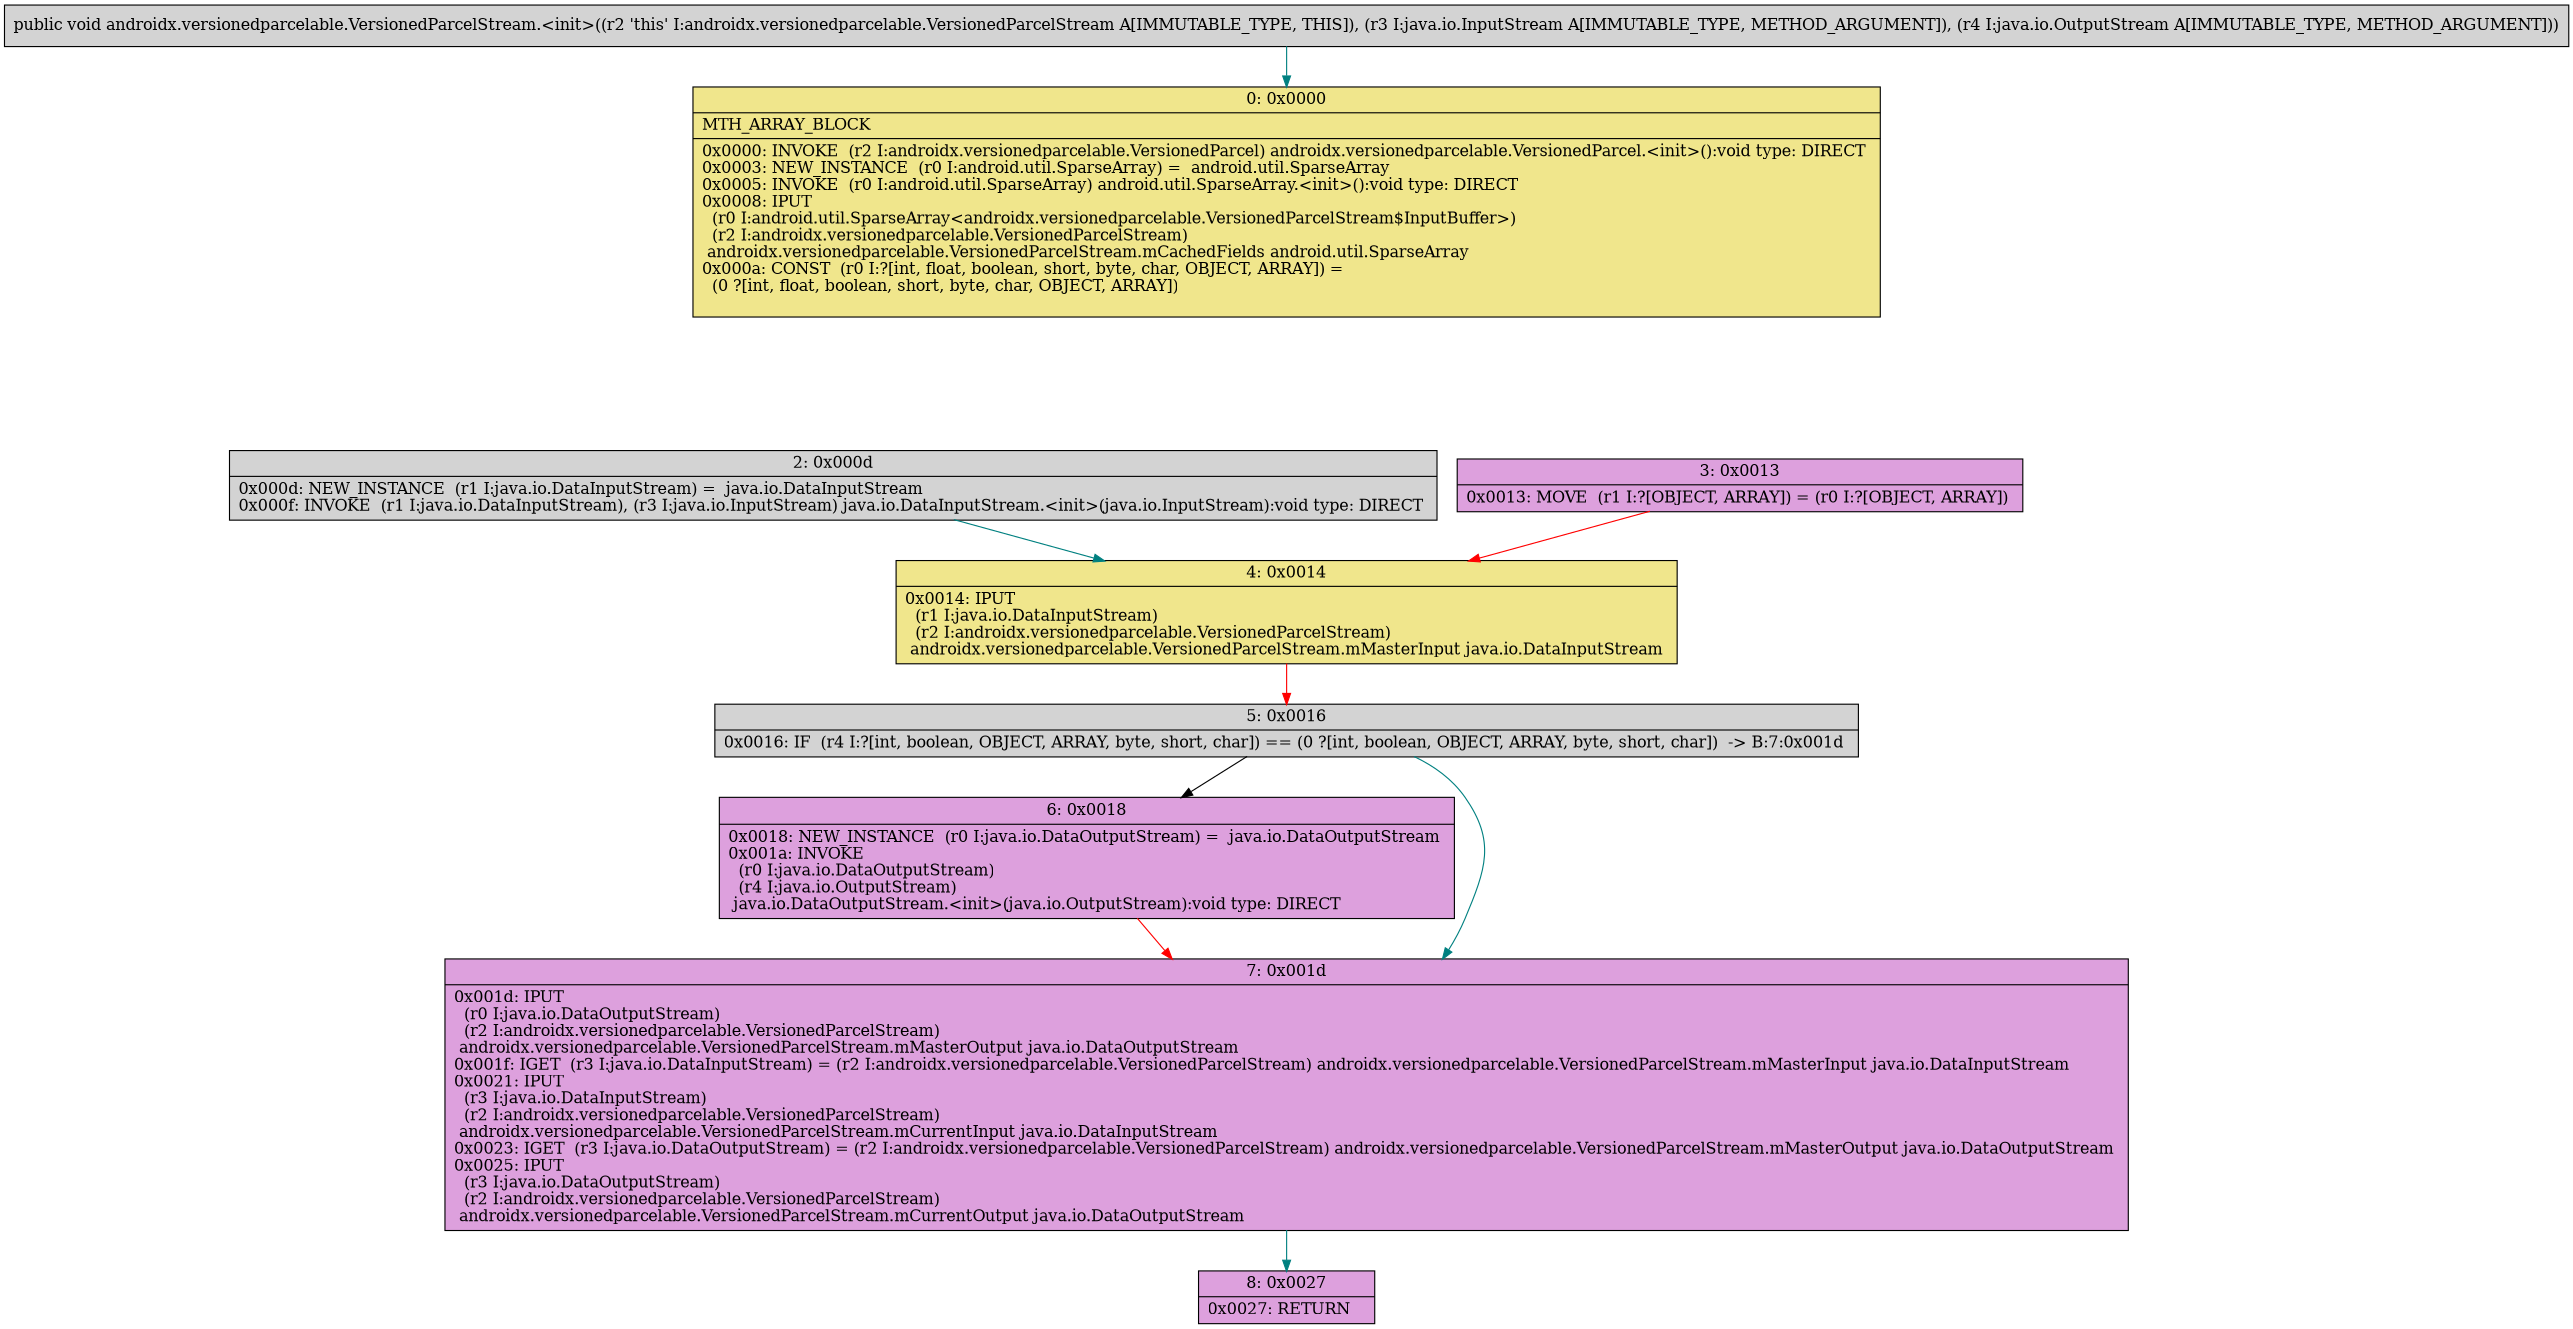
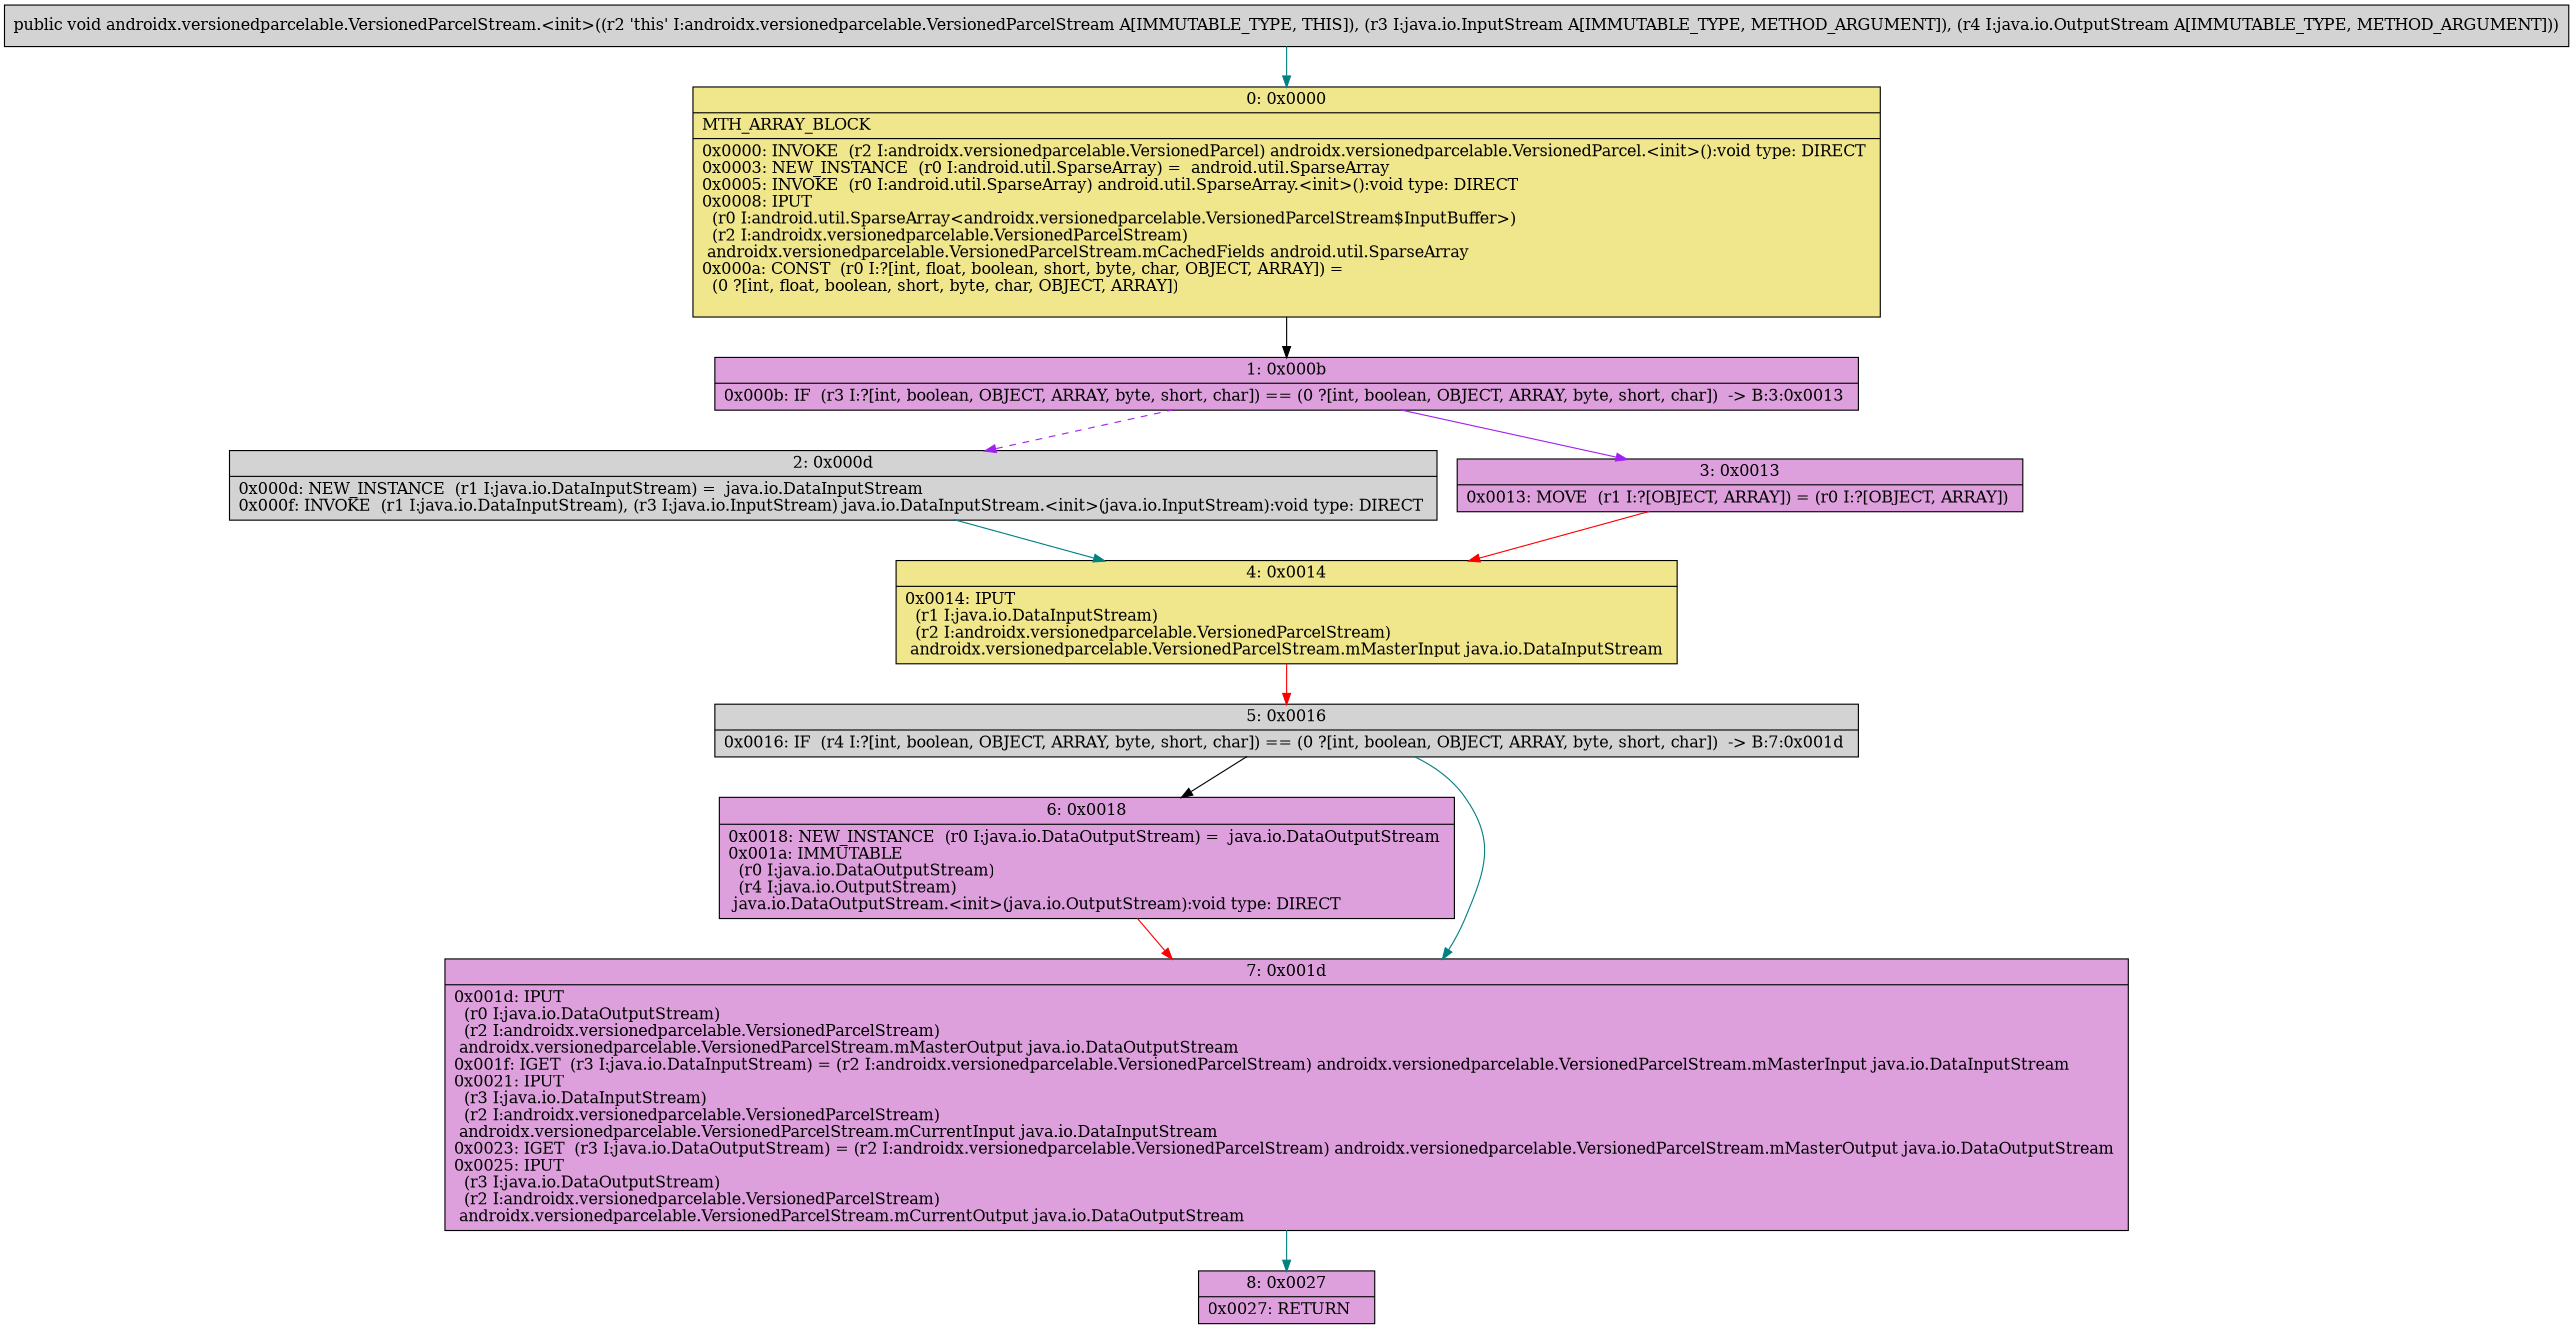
node "1: 0x000b": added
node "6: 0x0018": text "0x001a: INVOKE" -> "0x001a: IMMUTABLE"
